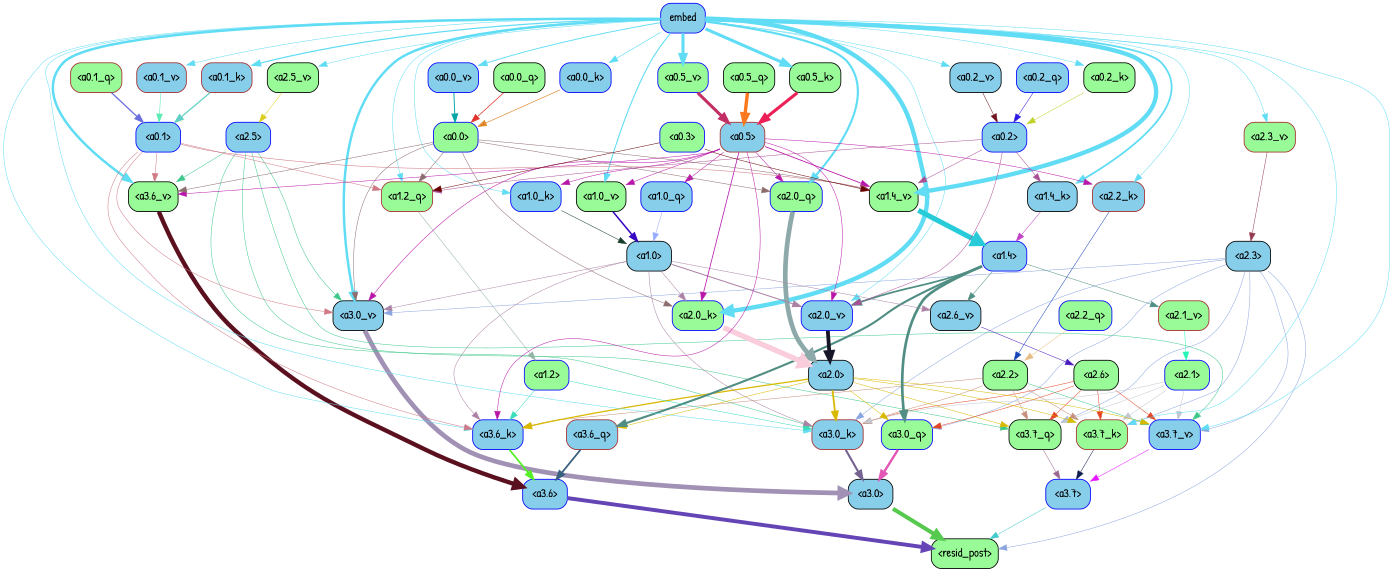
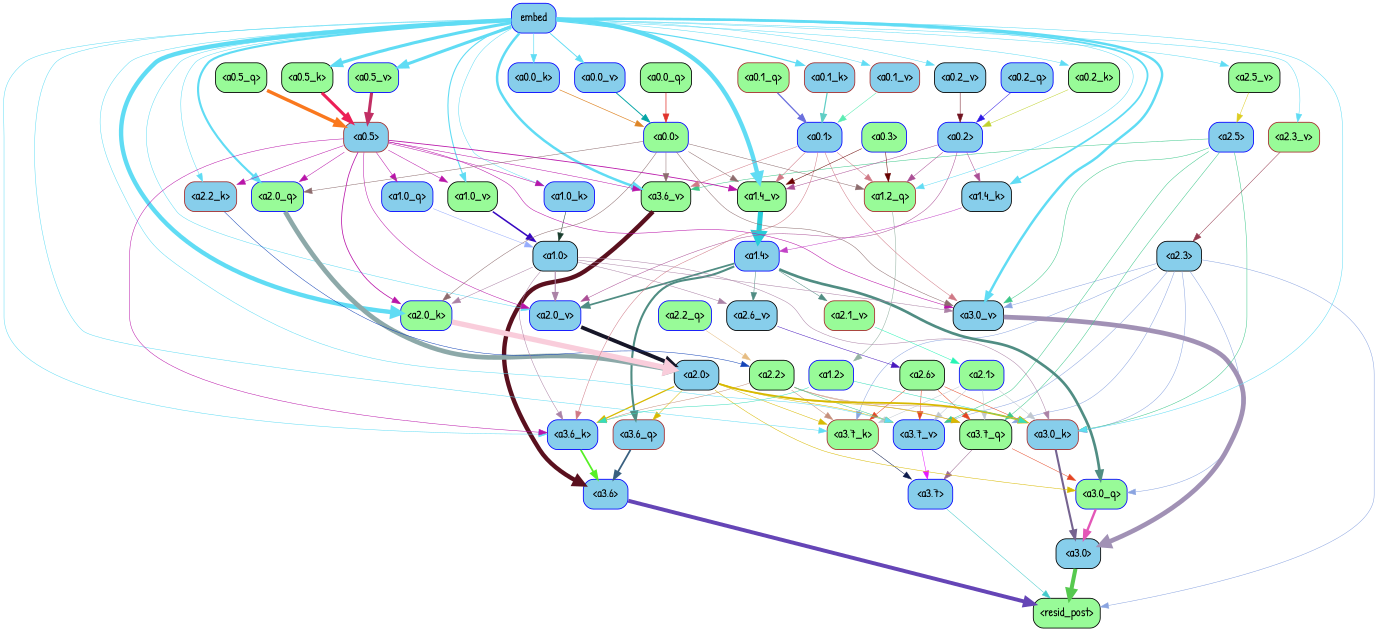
edge "<a2.6>" -> "<a3.0_q>": now "<a3.7_q>" -> "<a3.0_q>"
